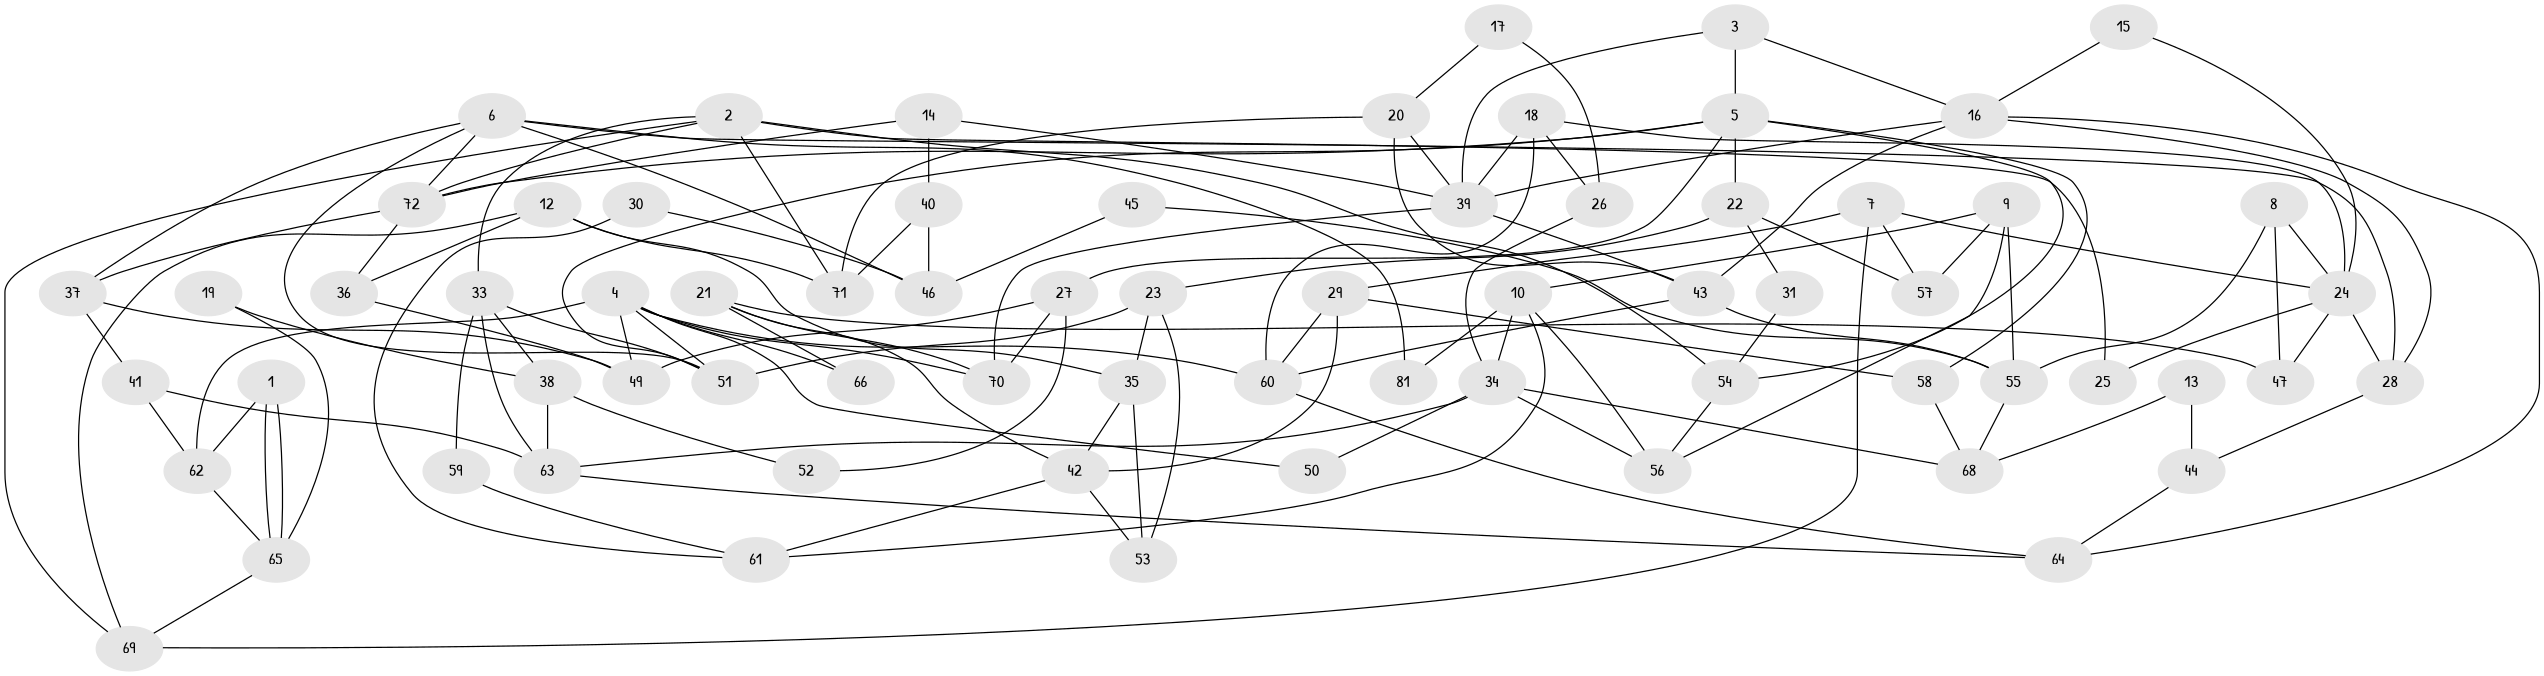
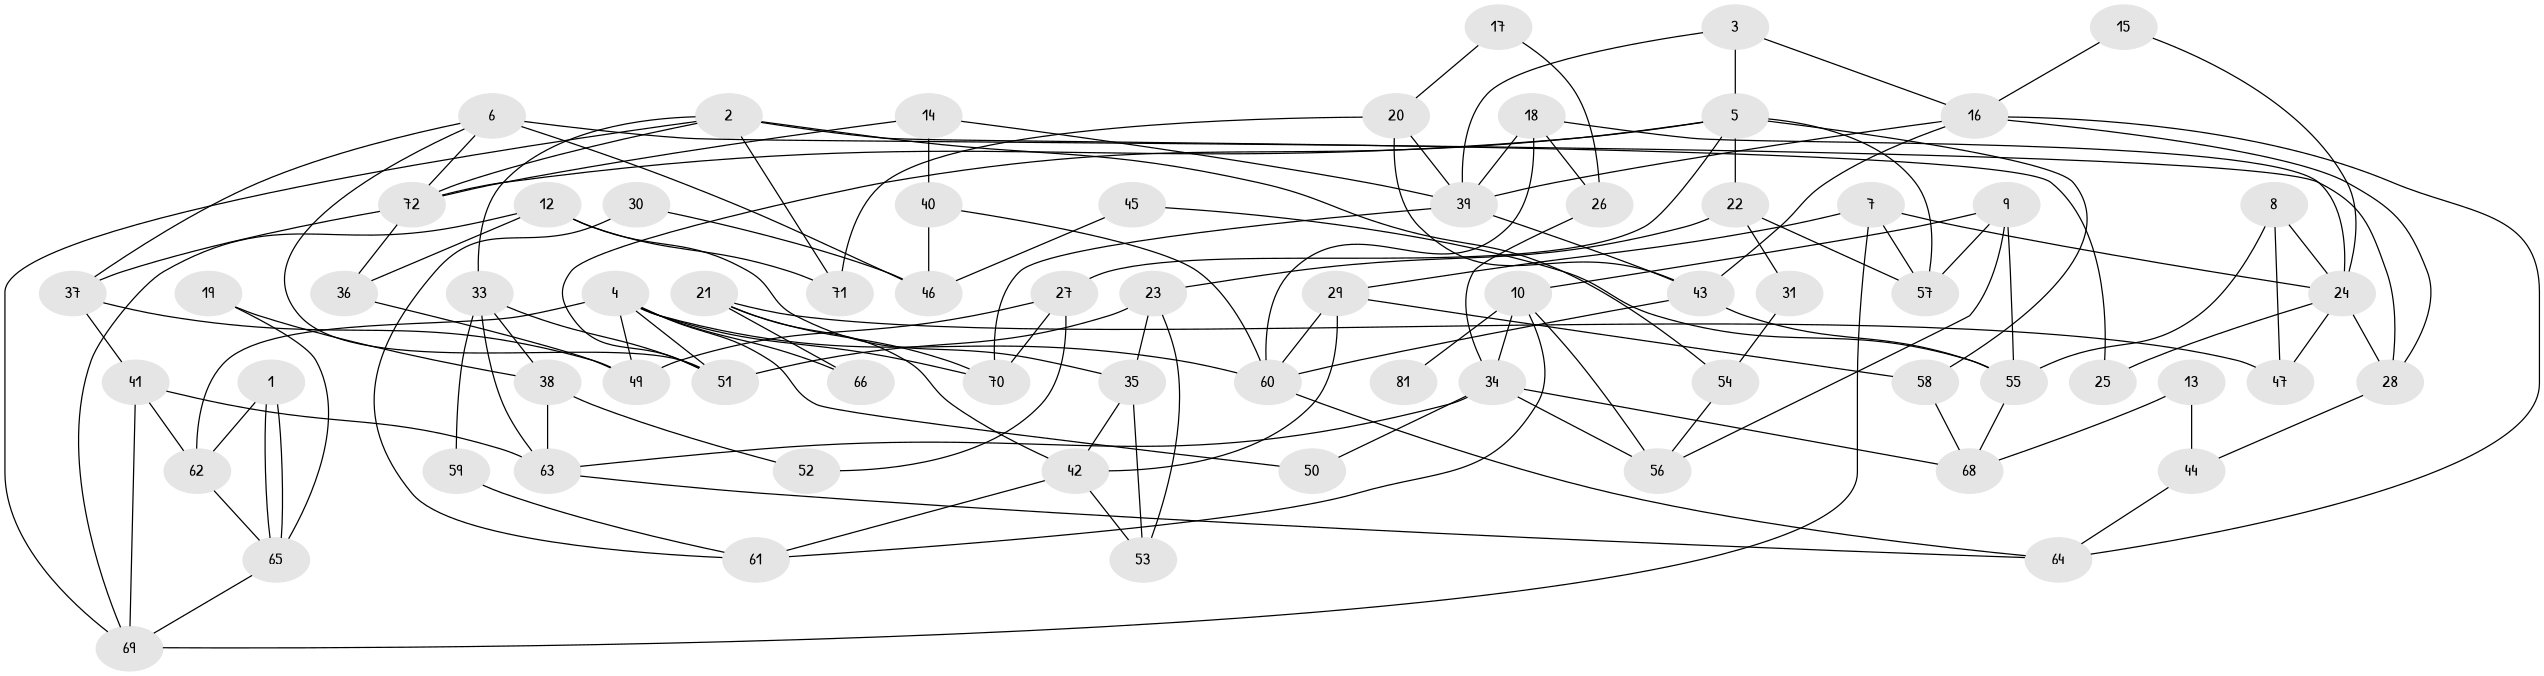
edge "6" -- "81": removed
edge "5" -- "54": now "5" -- "57"
edge "40" -- "71": now "40" -- "60"
edge "41" -- "69": added
